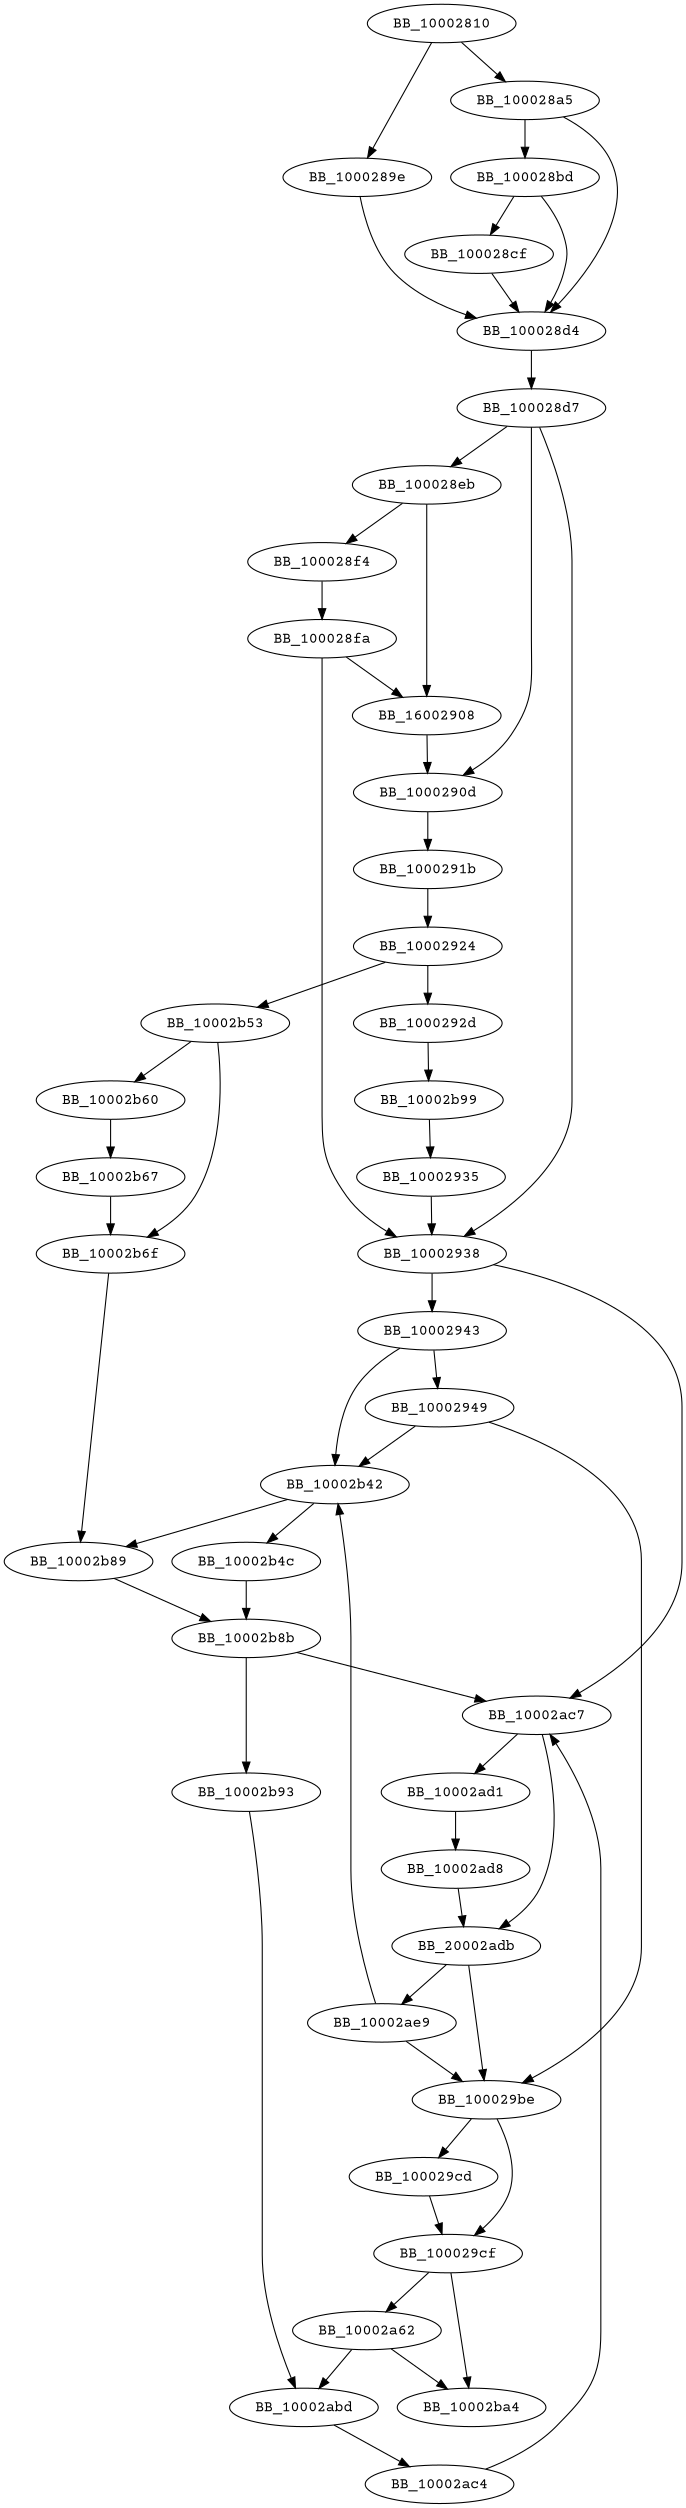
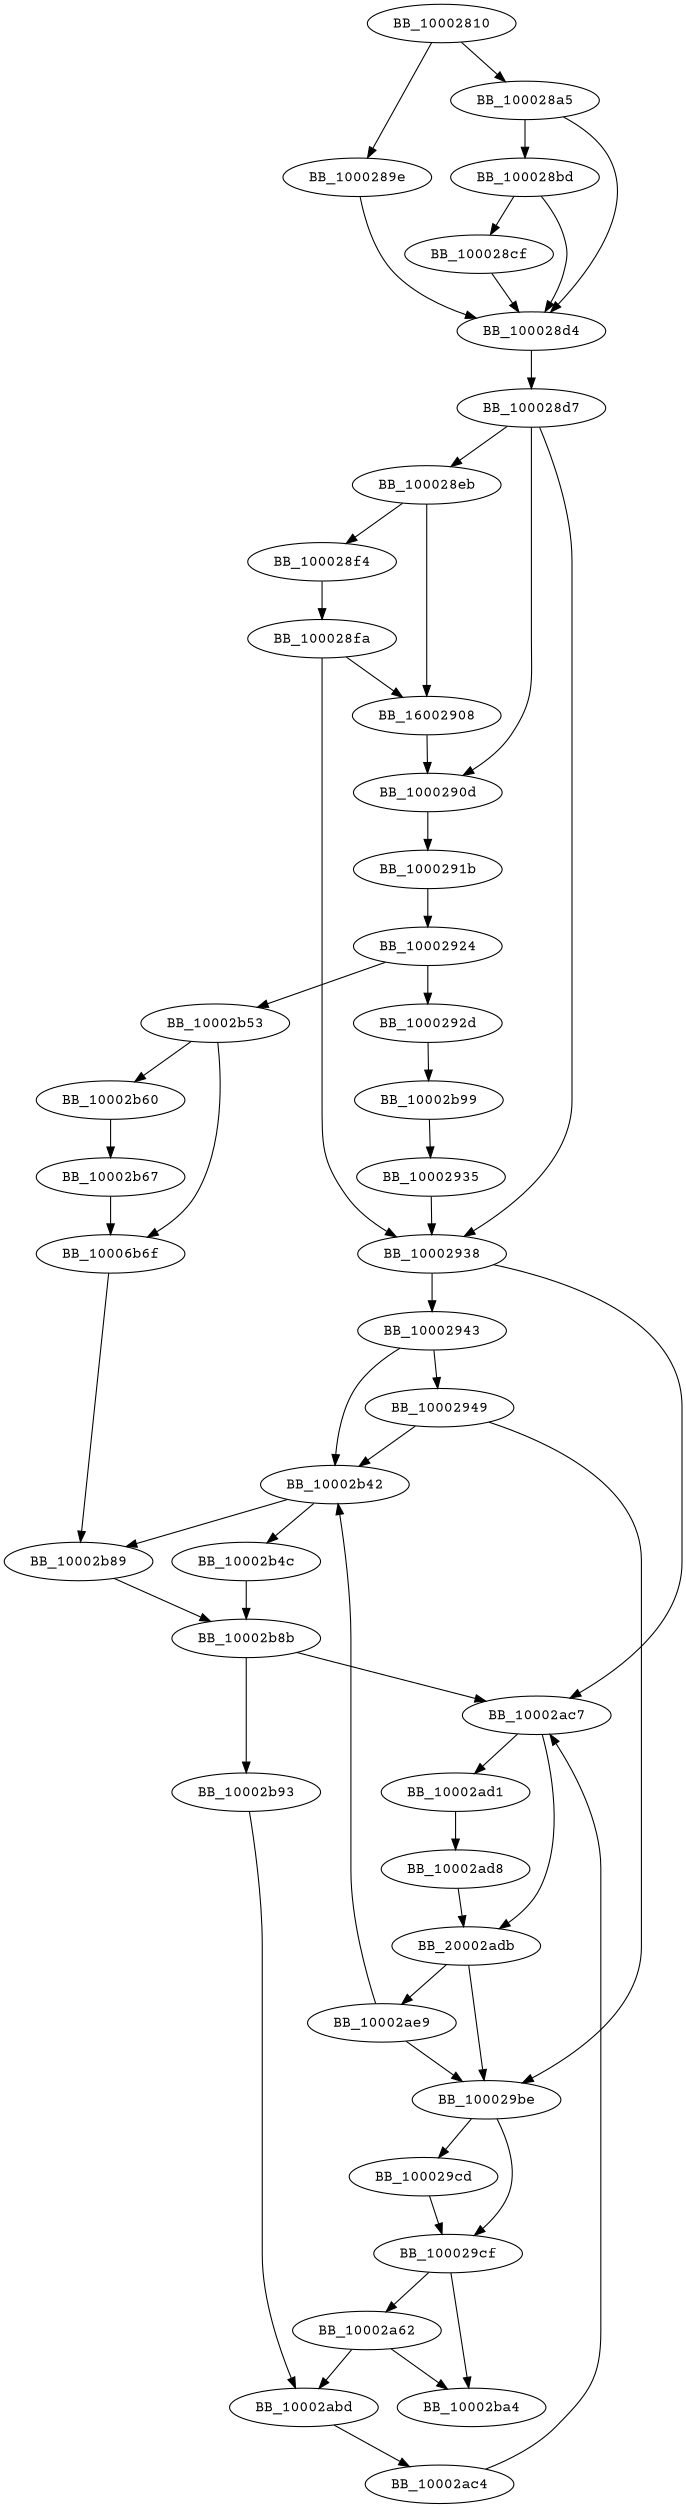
node "BB_10002b6f": label "BB_10002b6f" -> "BB_10006b6f"
